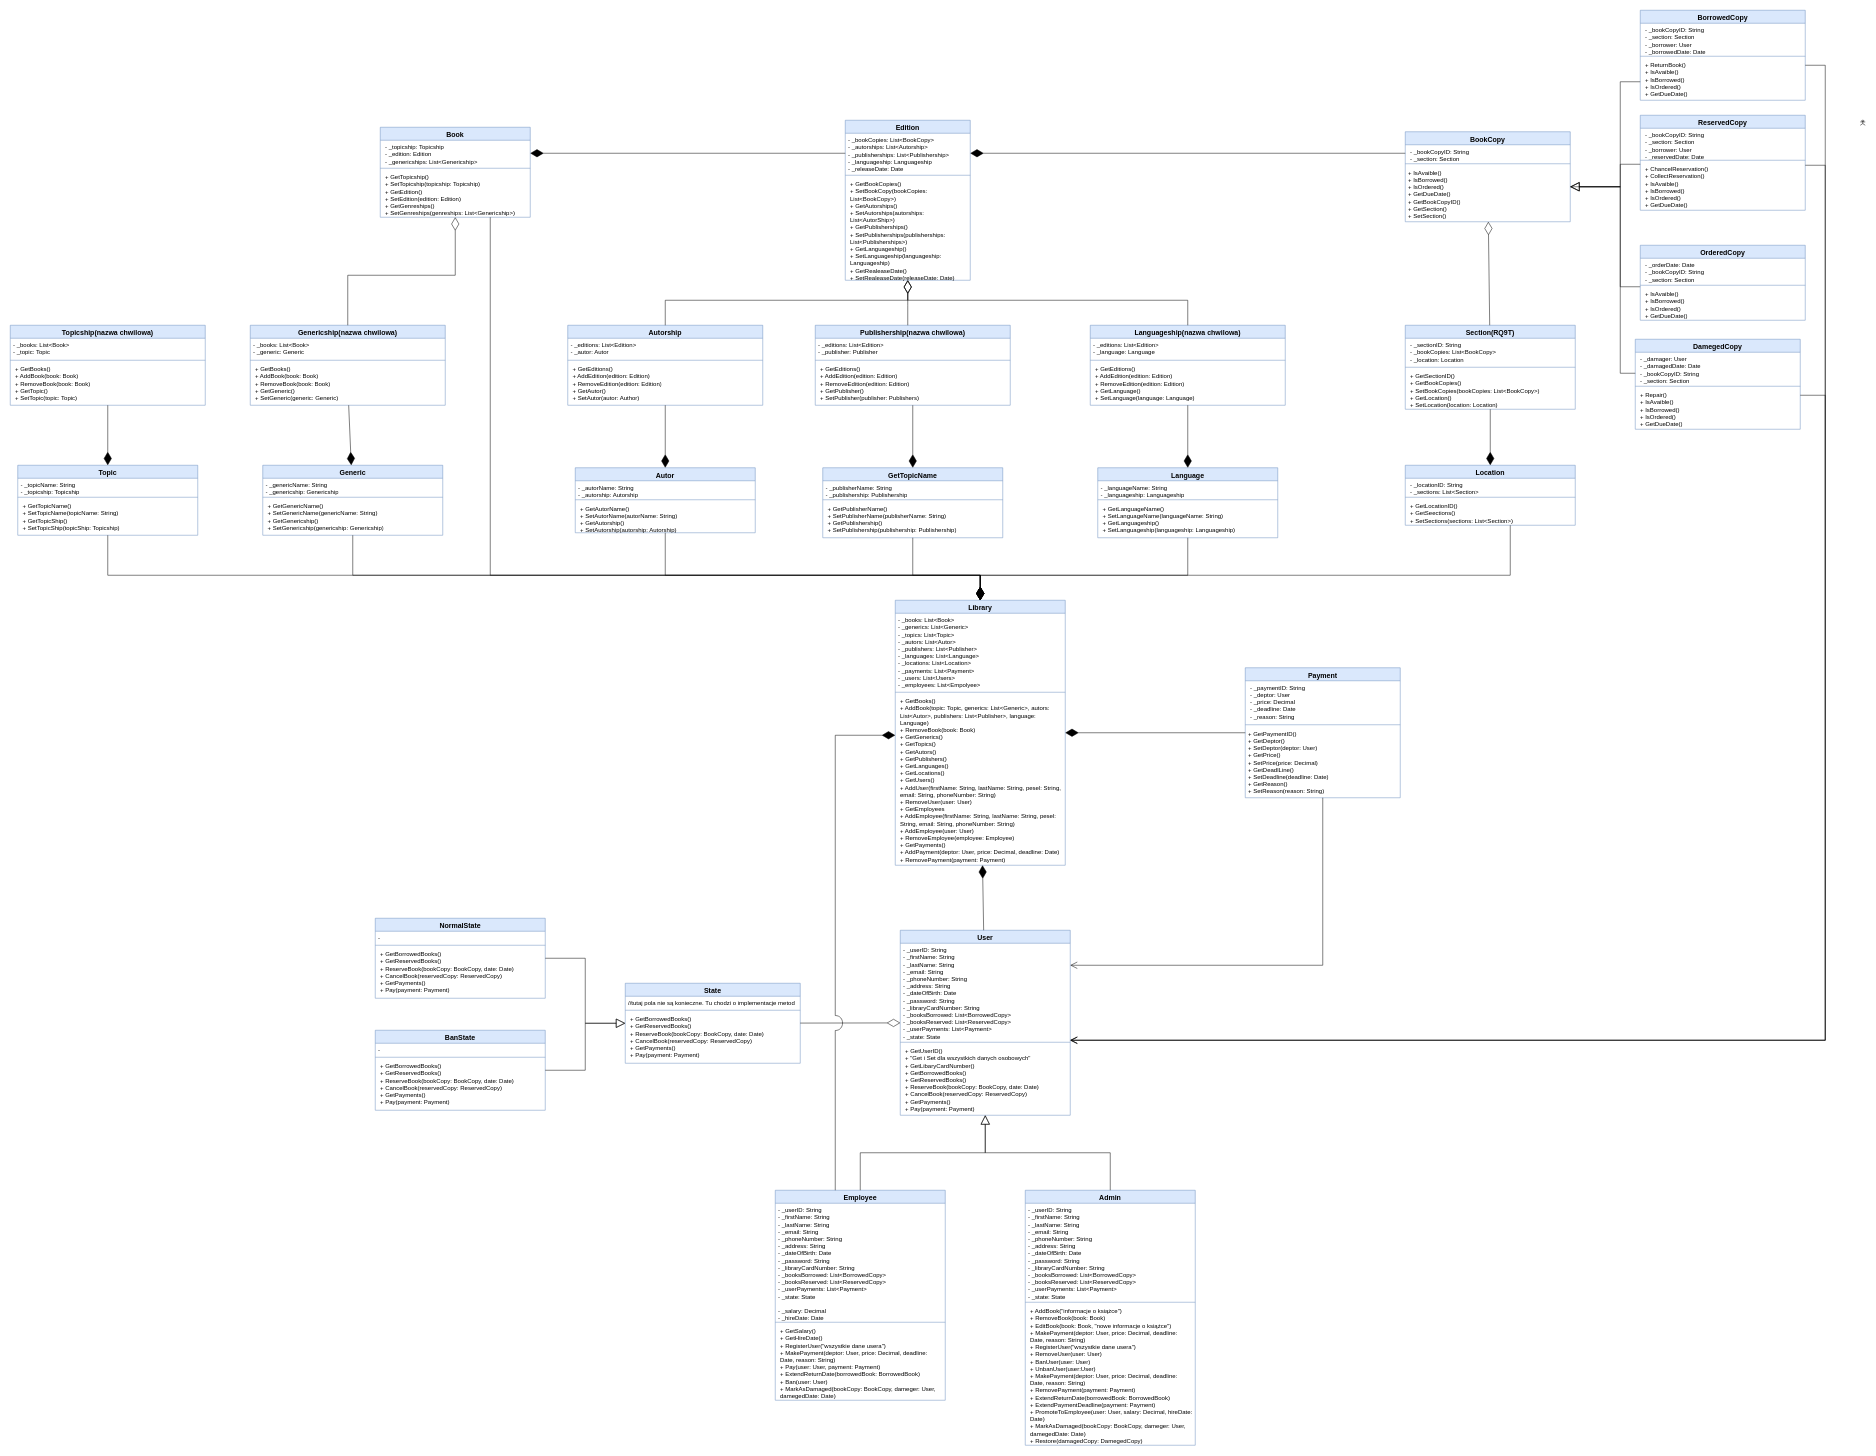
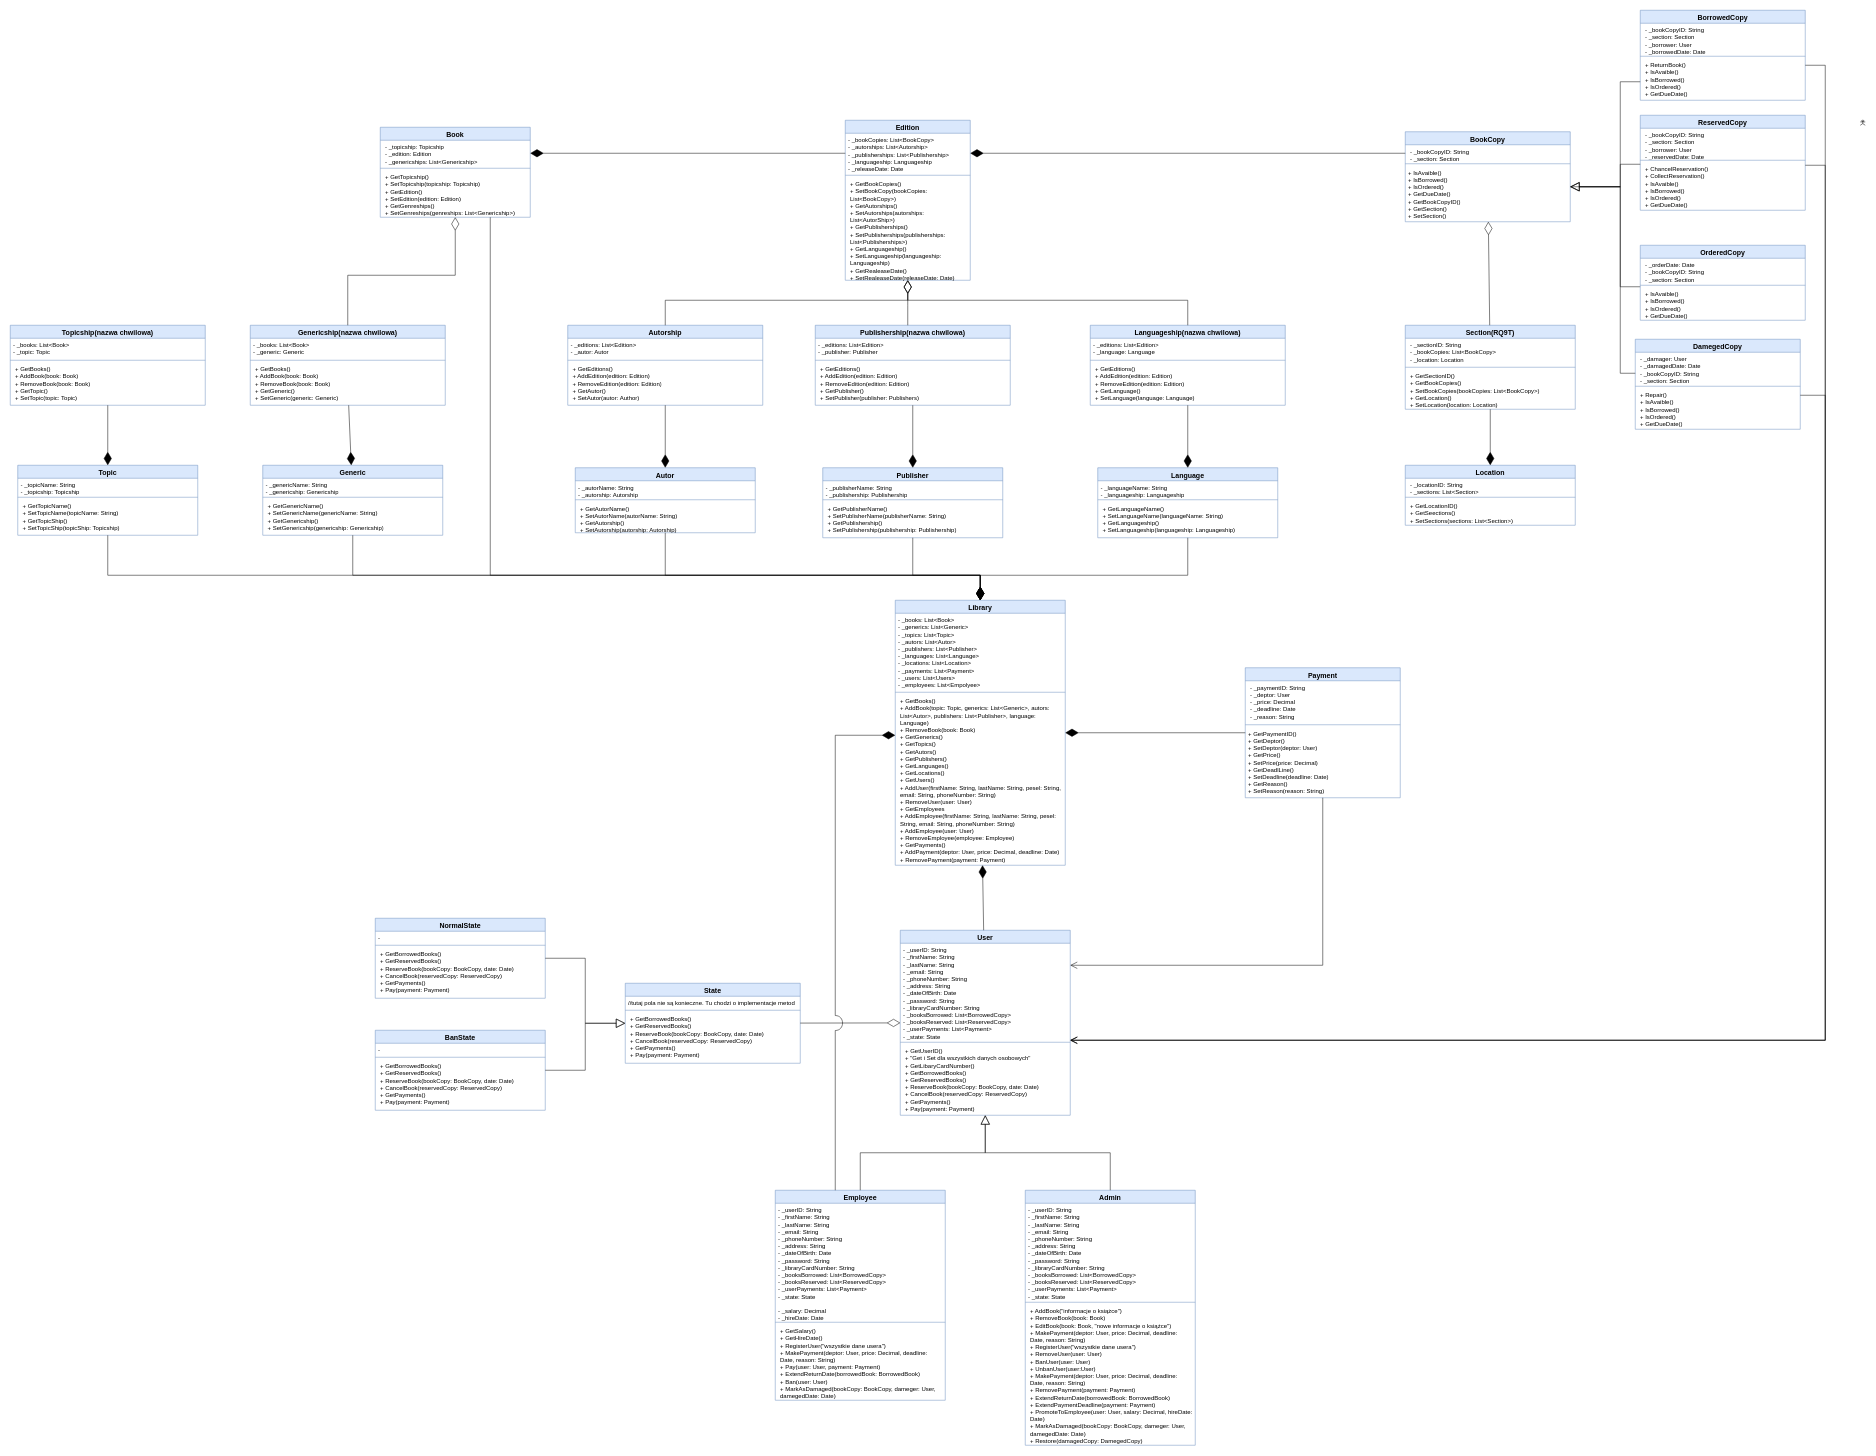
node "GetTopicName": label "GetTopicName" -> "Publisher"
edge "Location" -> "Library": removed
